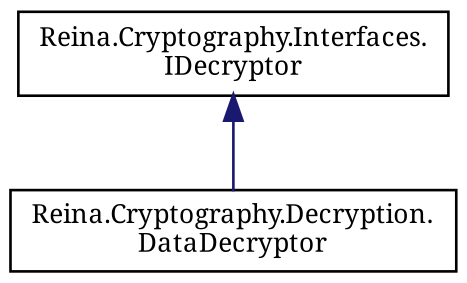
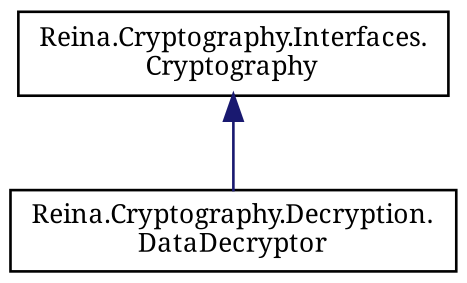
node "Reina.Cryptography.Interfaces. IDecryptor": label "Reina.Cryptography.Interfaces. IDecryptor" -> "Reina.Cryptography.Interfaces. Cryptography"
